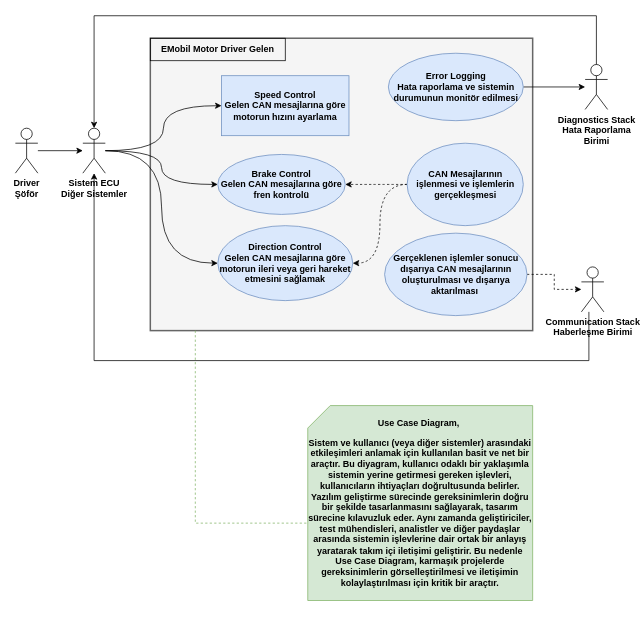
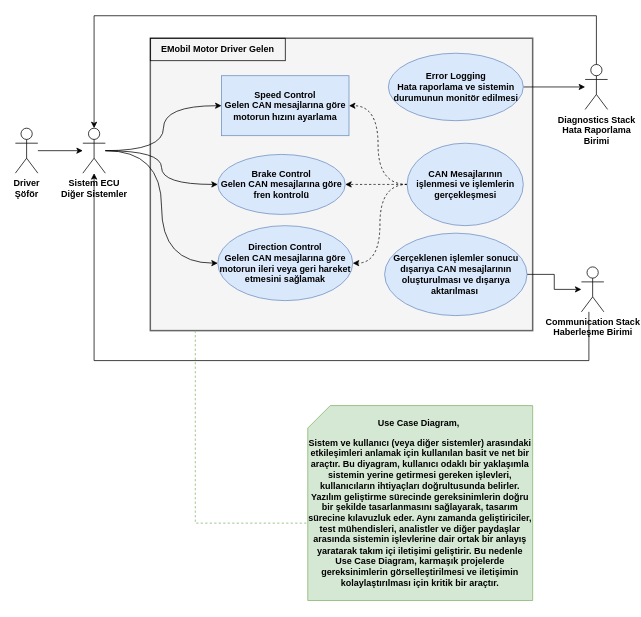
edge "CAN Mesajlarının işlenmesi ve işlemlerin gerçekleşmesi" -> "Speed Control Gelen CAN mesajlarına göre motorun hızını ayarlama": added
edge "Gerçeklenen işlemler sonucu dışarıya CAN mesajlarının oluşturulması ve dışarıya aktarılması" -> "Communication Stack Haberleşme Birimi": style dashed -> solid
